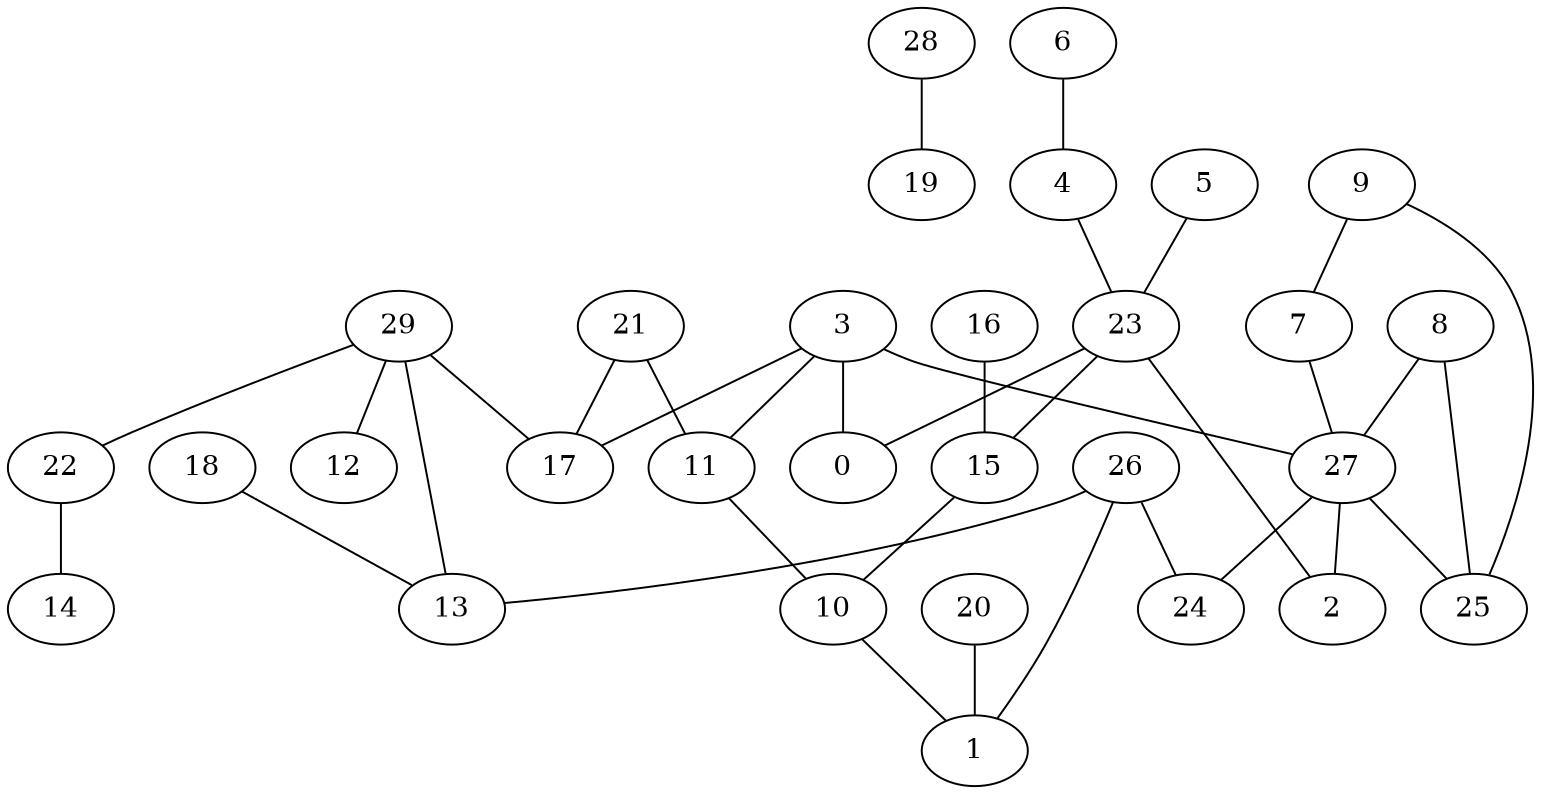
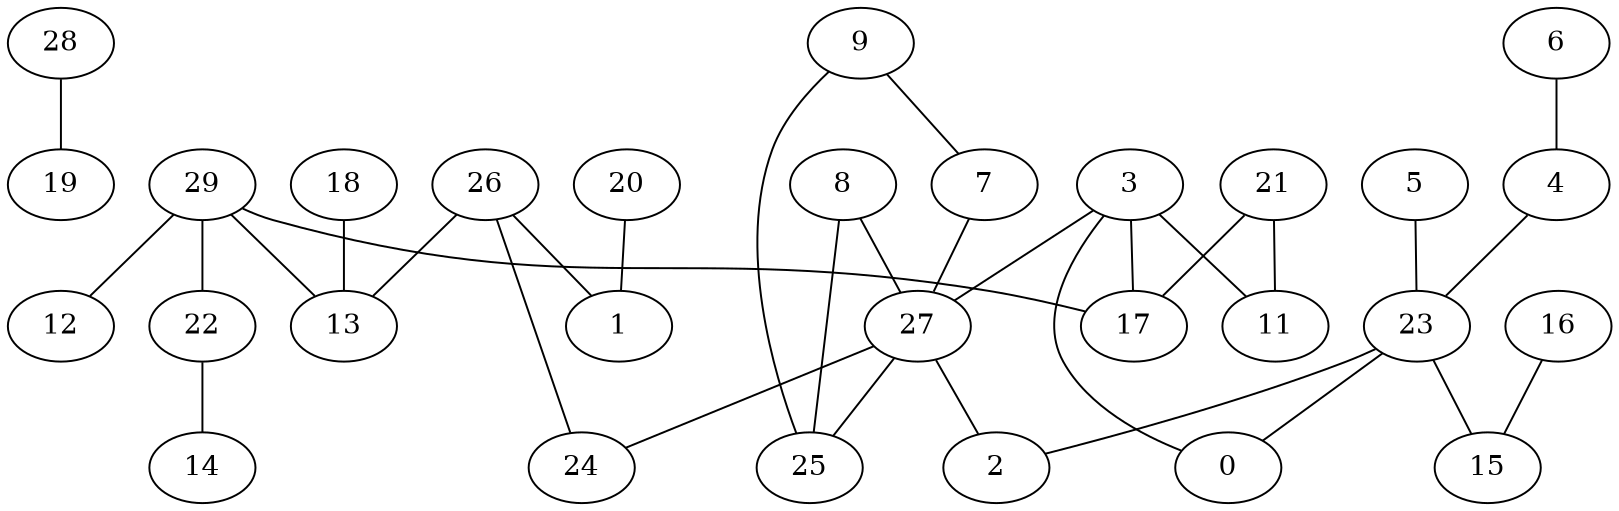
node "10": removed
